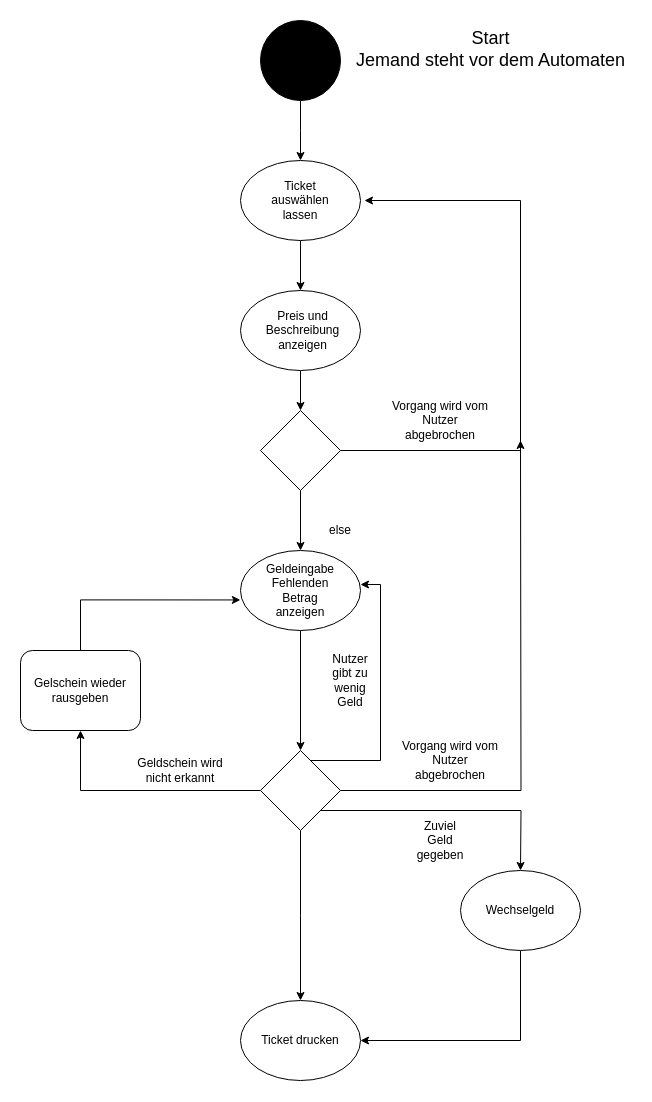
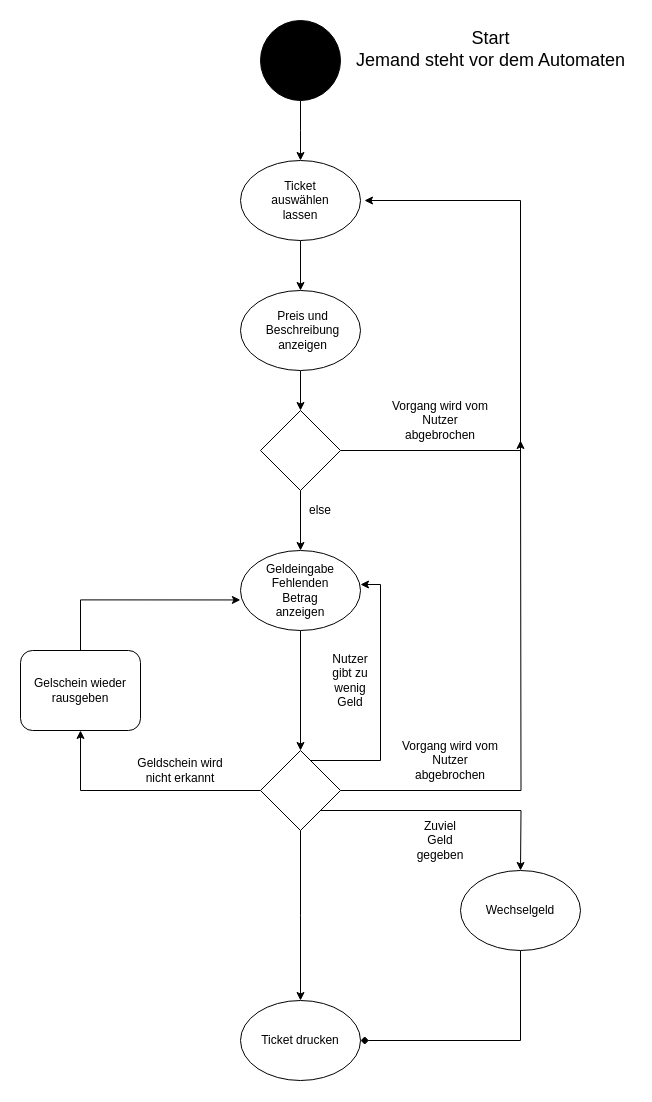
node "else": moved (341, 531) -> (321, 511)
edge "Wechselgeld" -> "Ticket drucken": arrowhead classic -> diamond
